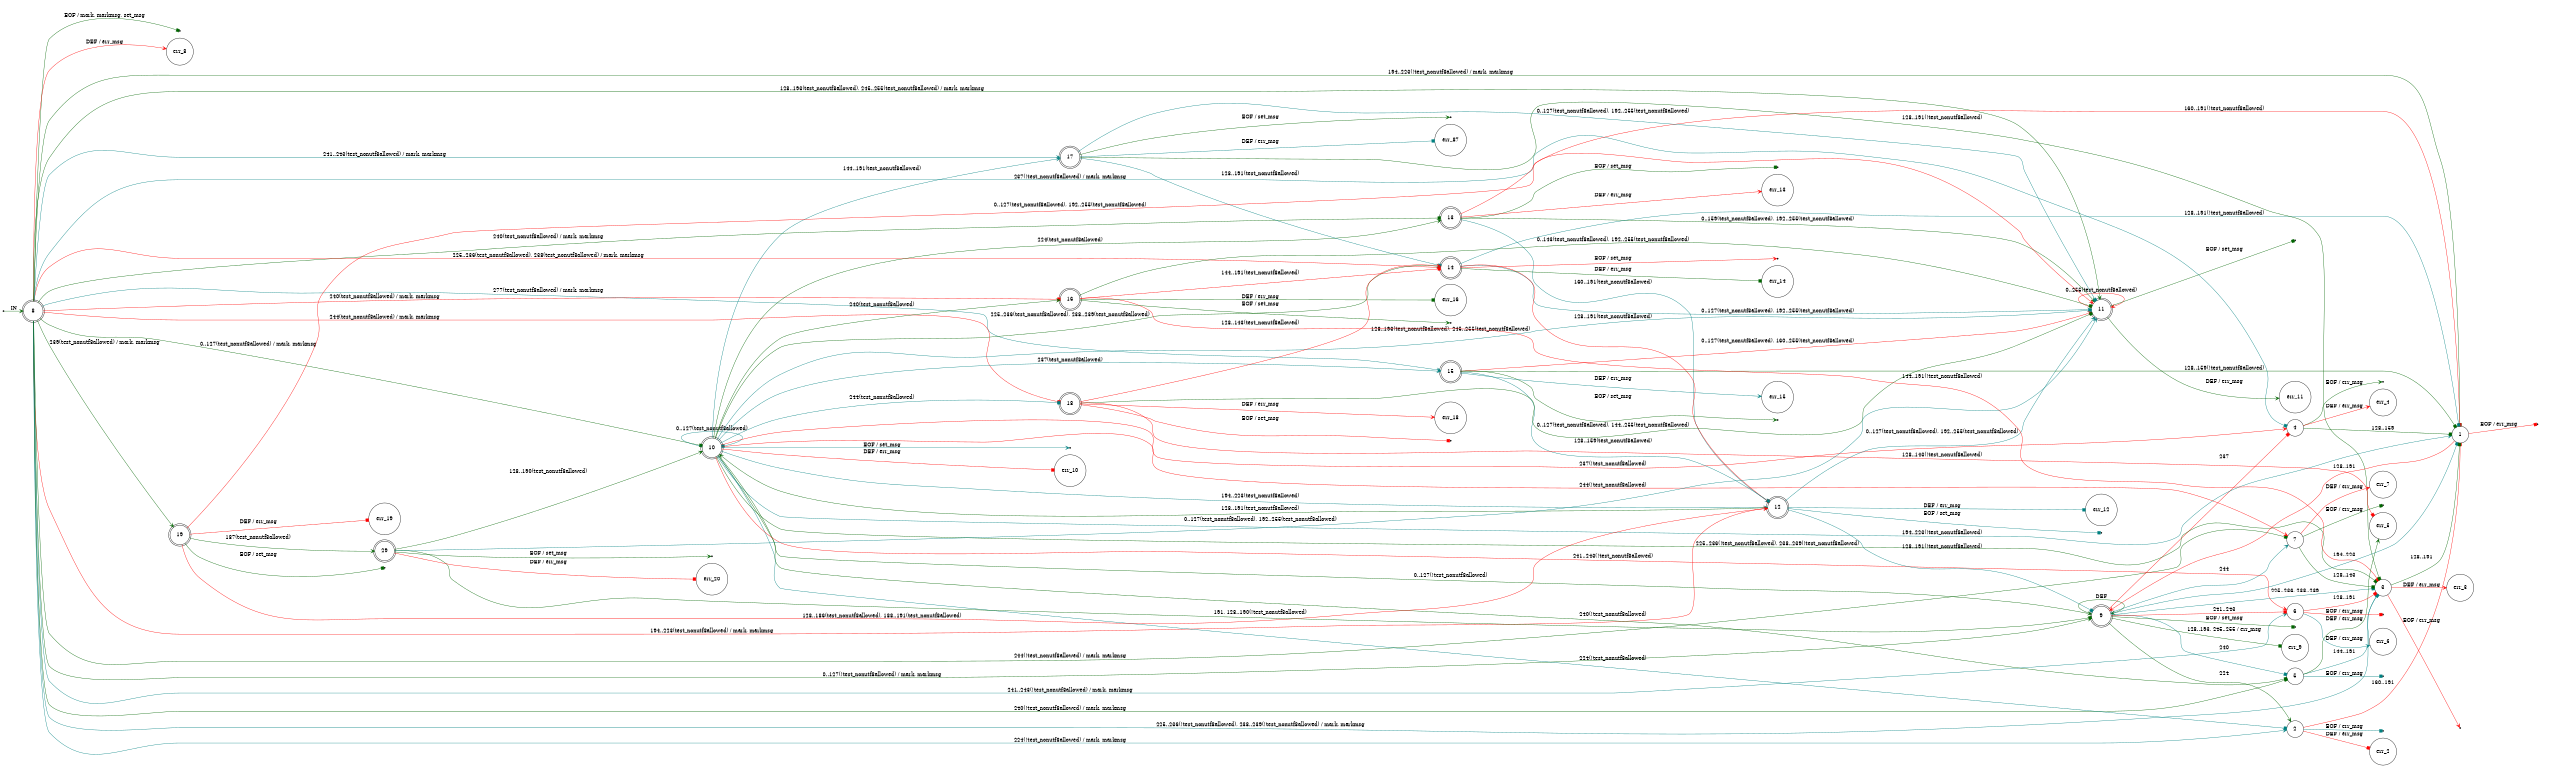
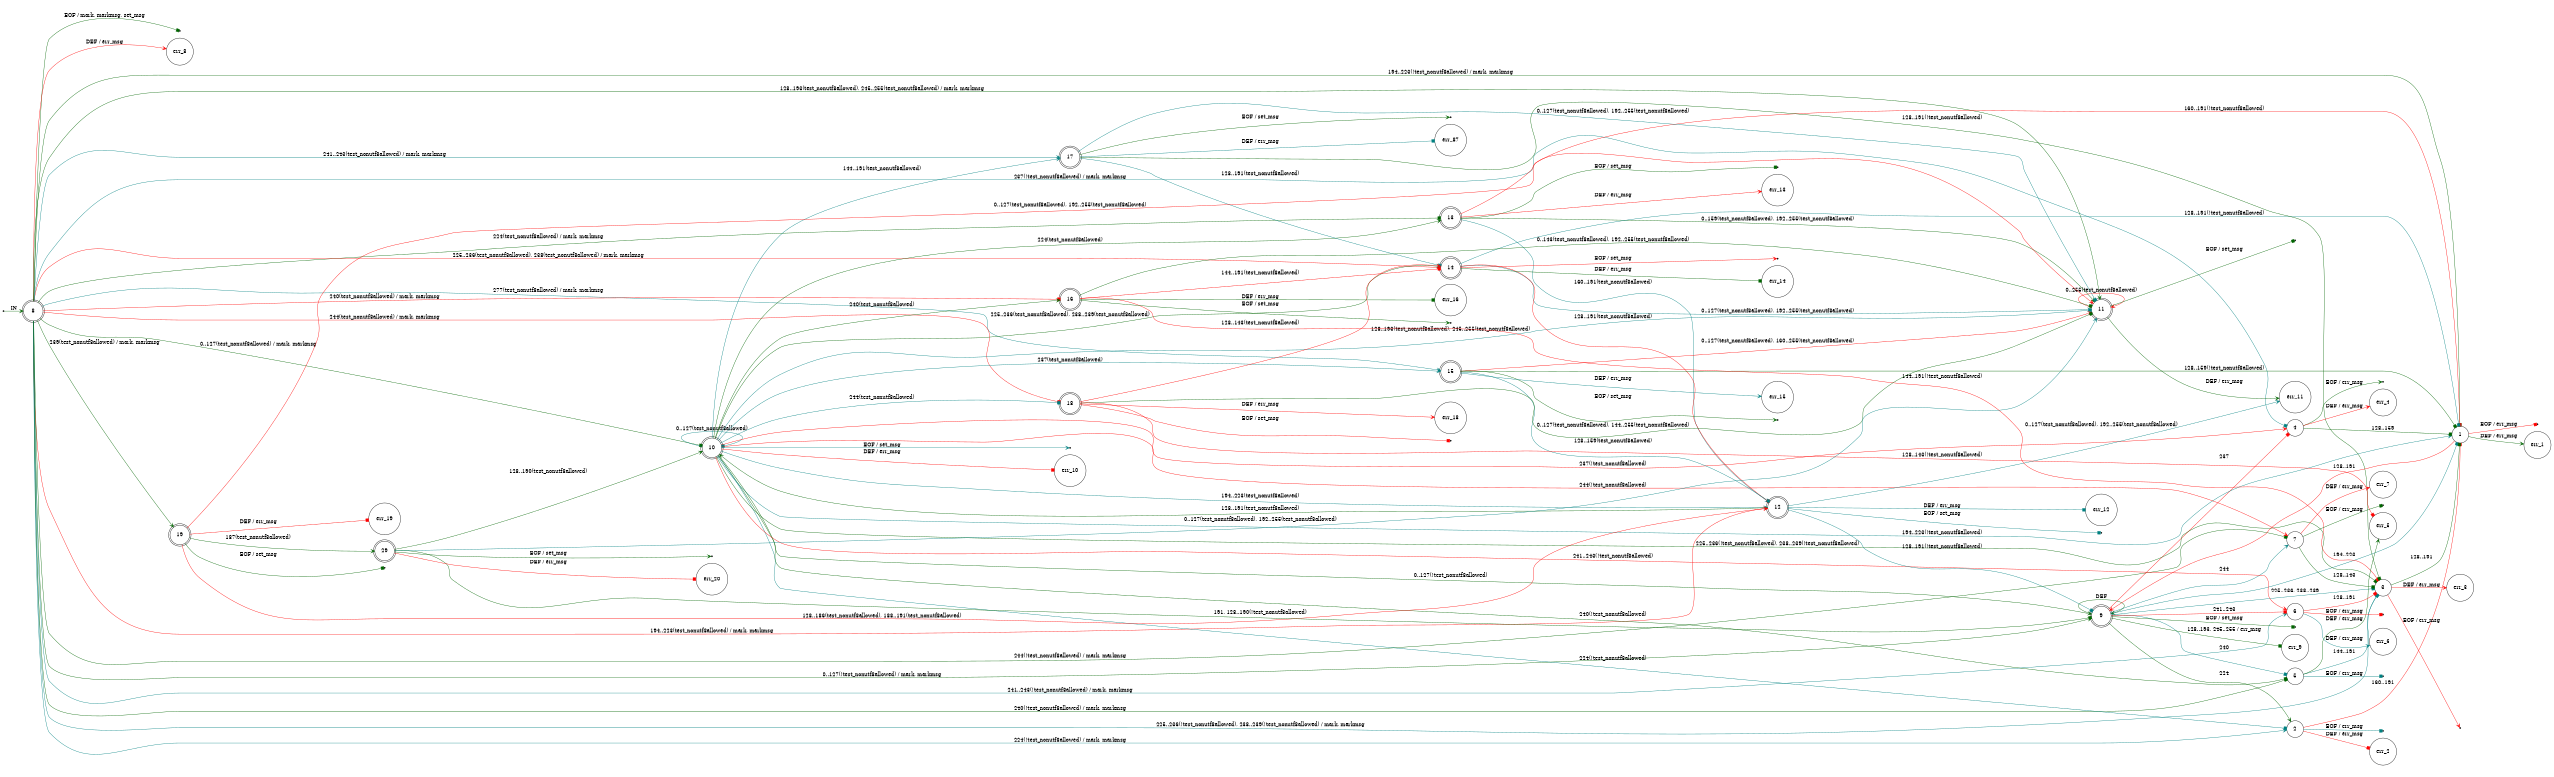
edge "8" -> "13": label "240(test_nonutf8allowed) / mark, markmsg" -> "224(test_nonutf8allowed) / mark, markmsg"
edge "12" -> "11": now "12" -> "err_11"
node "err_1": added
